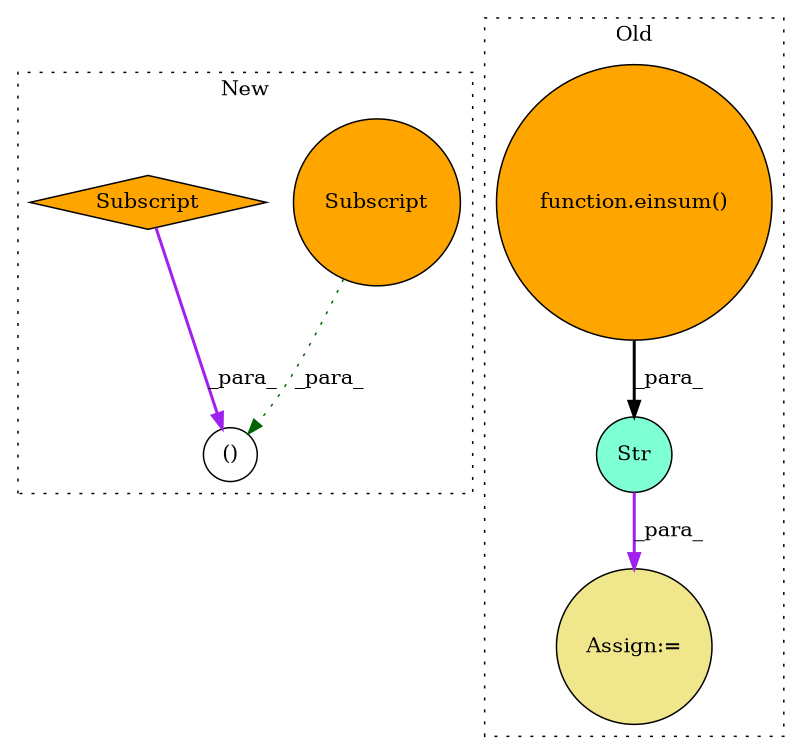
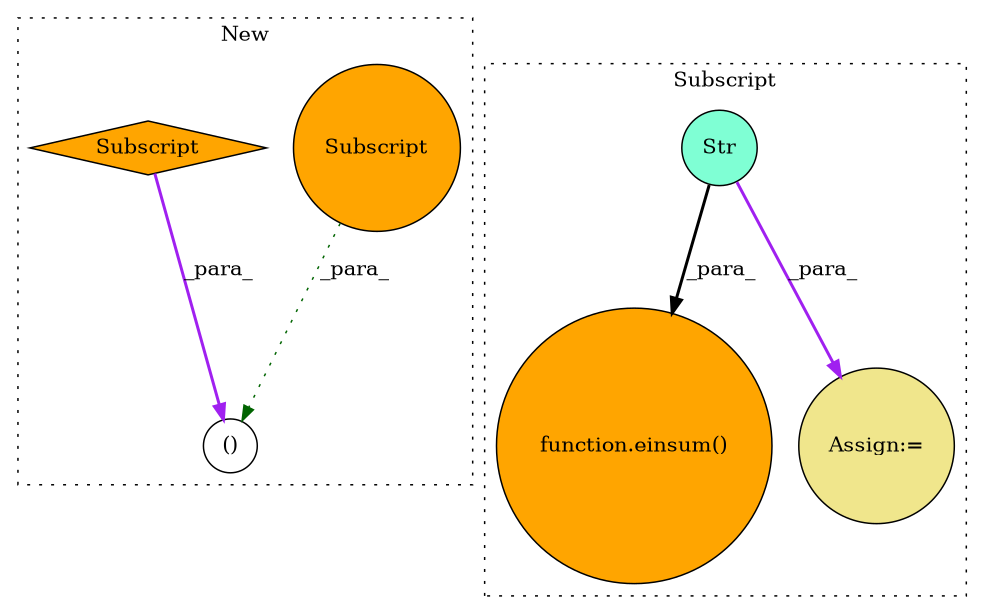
cluster "Old": label "Old" -> "Subscript"
edge "function.einsum()" -> "Str": reversed
